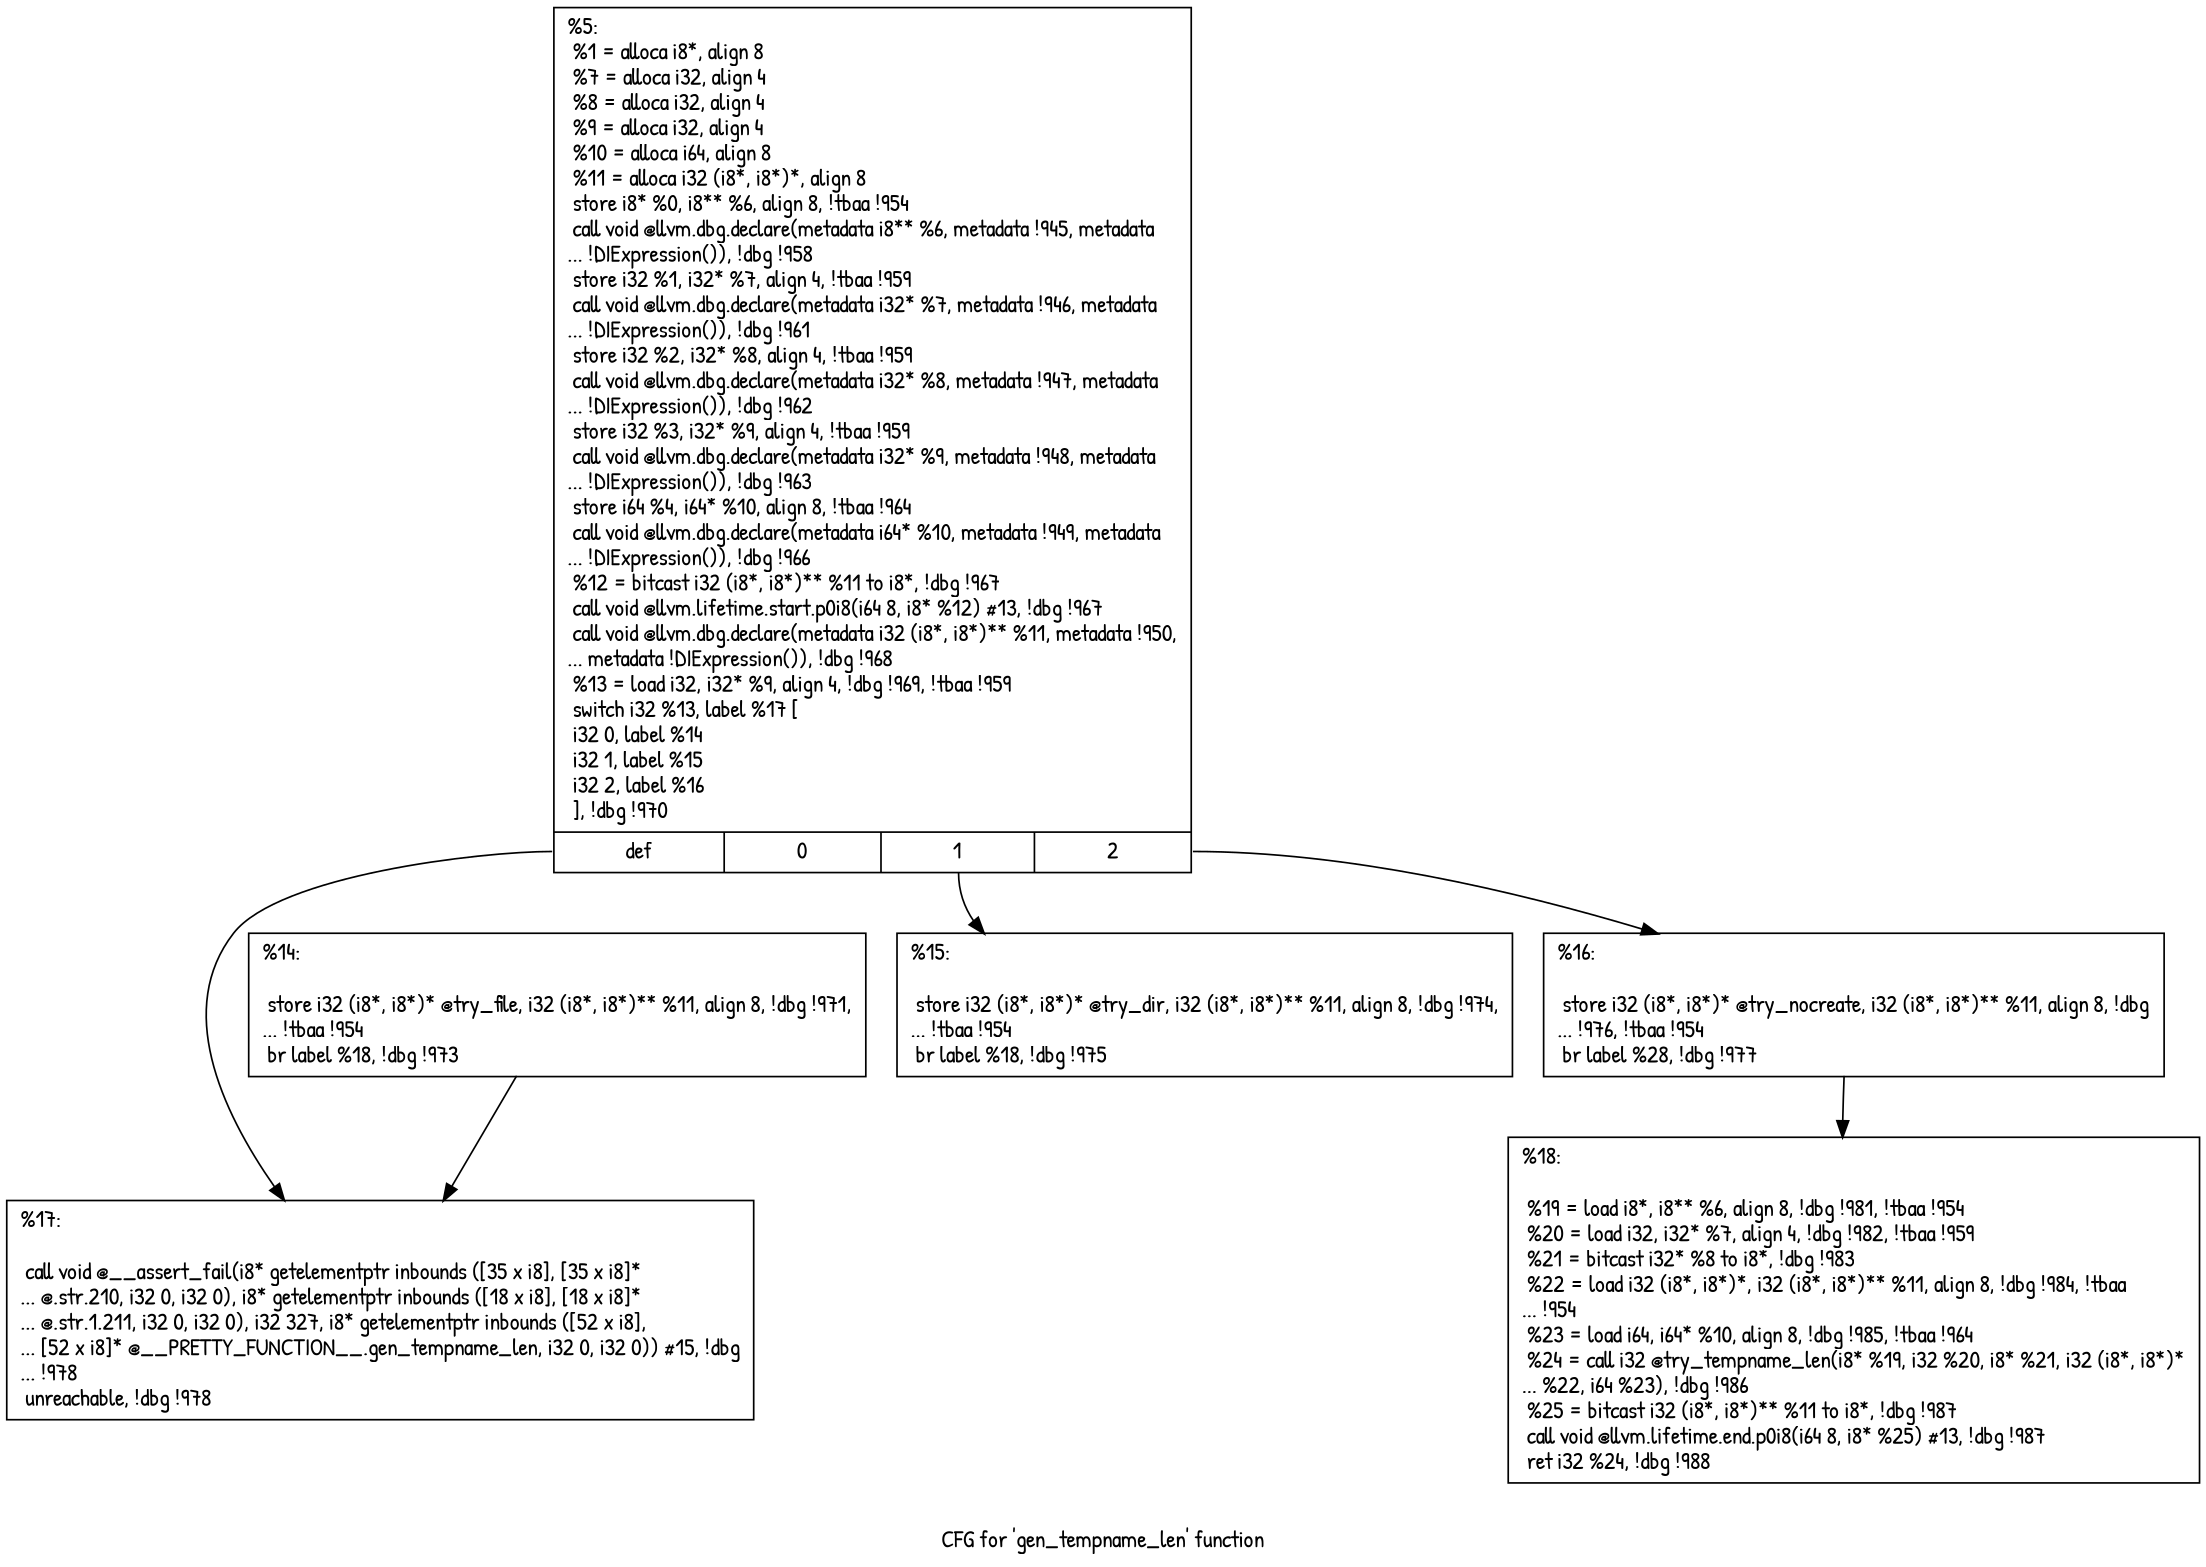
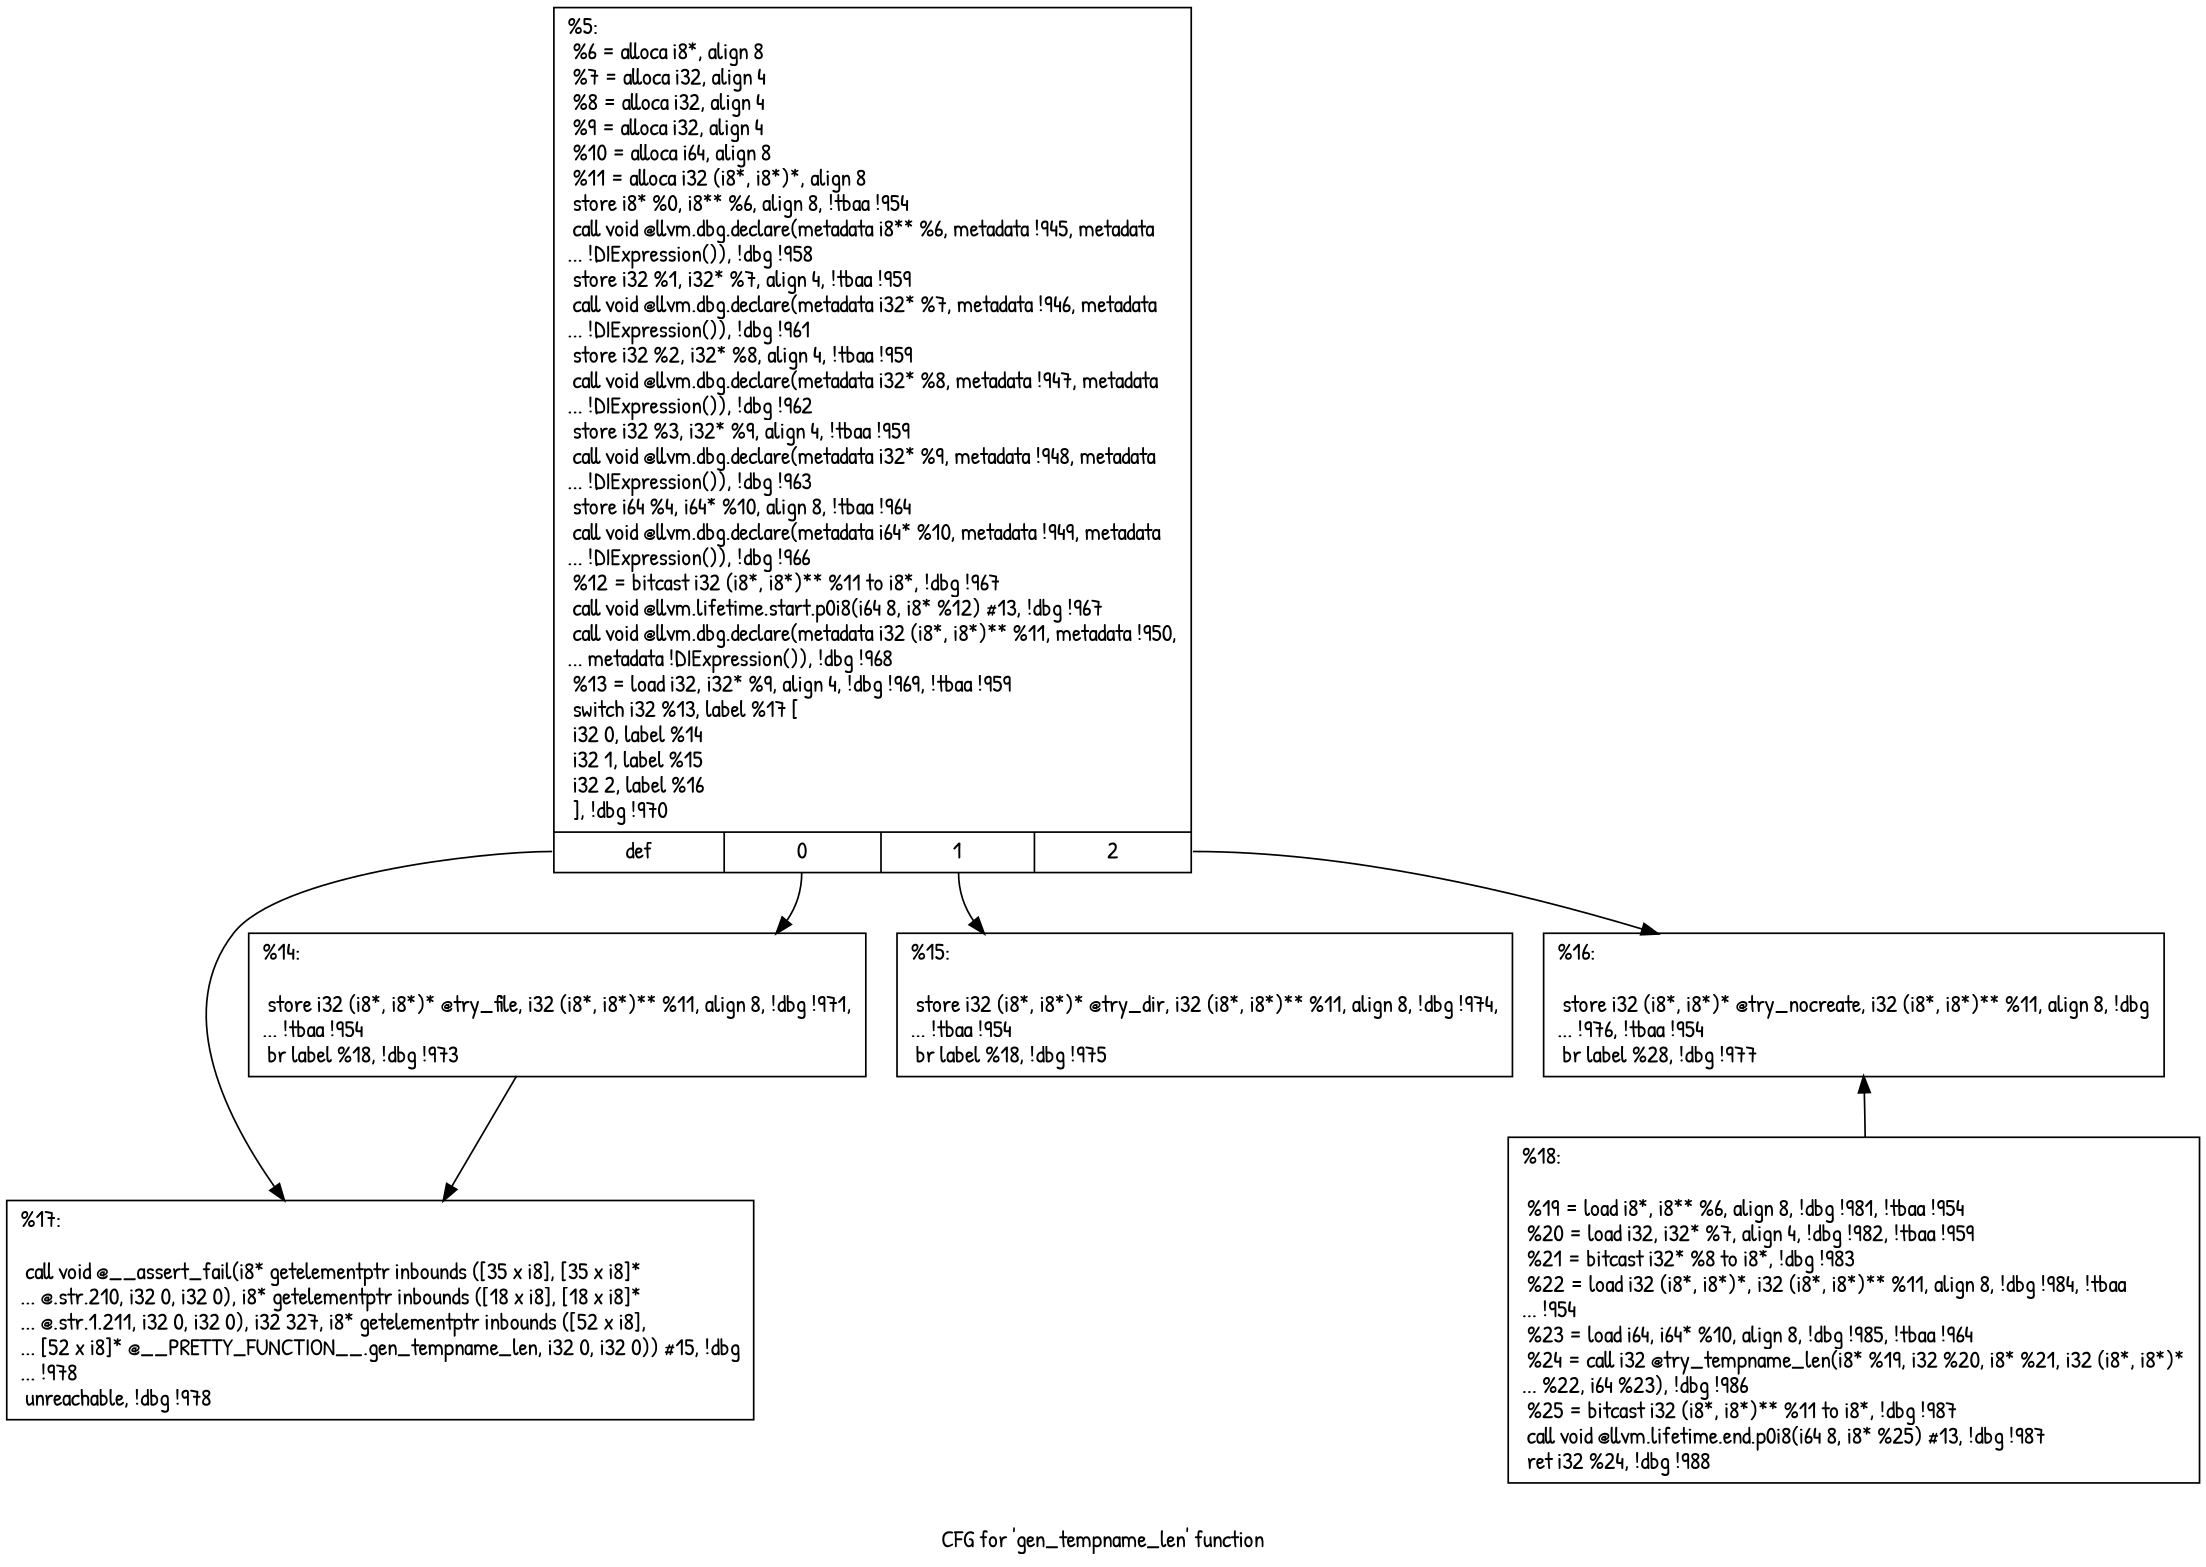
node "%5:": text "%1 = alloca i8*, align 8" -> "%6 = alloca i8*, align 8"
edge "%5:" -> "%14:": added
edge "%16:" -> "%18:": reversed
